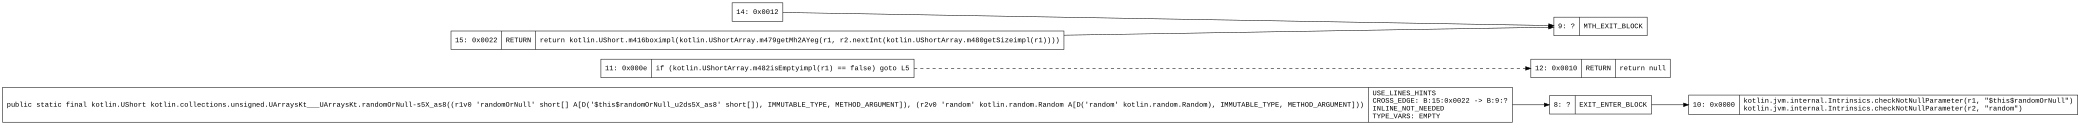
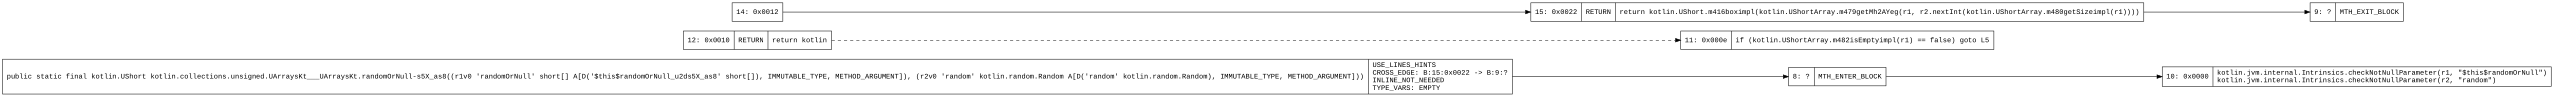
edge "14: 0x0012" -> "9: ?": now "14: 0x0012" -> "15: 0x0022"
edge "11: 0x000e" -> "12: 0x0010": reversed
node "12: 0x0010": text "return null" -> "return kotlin"
node "8: ?": text "EXIT_ENTER_BLOCK" -> "MTH_ENTER_BLOCK"
